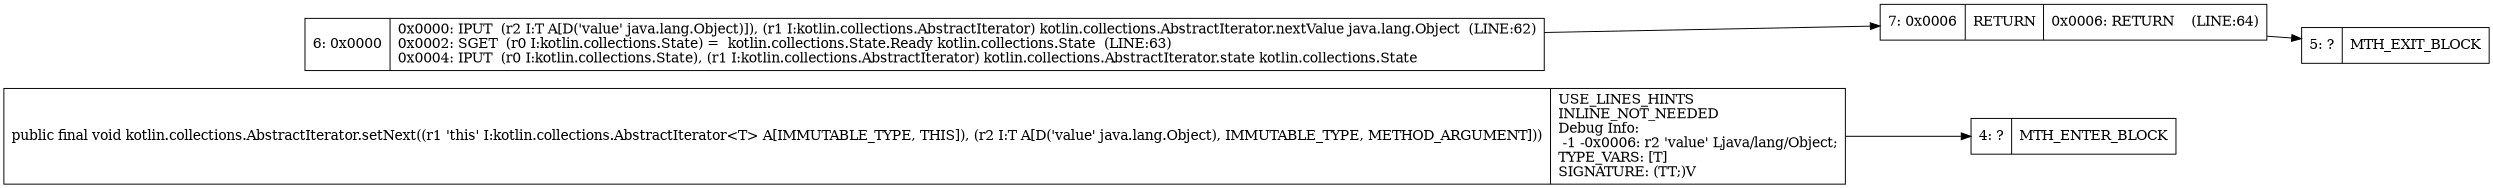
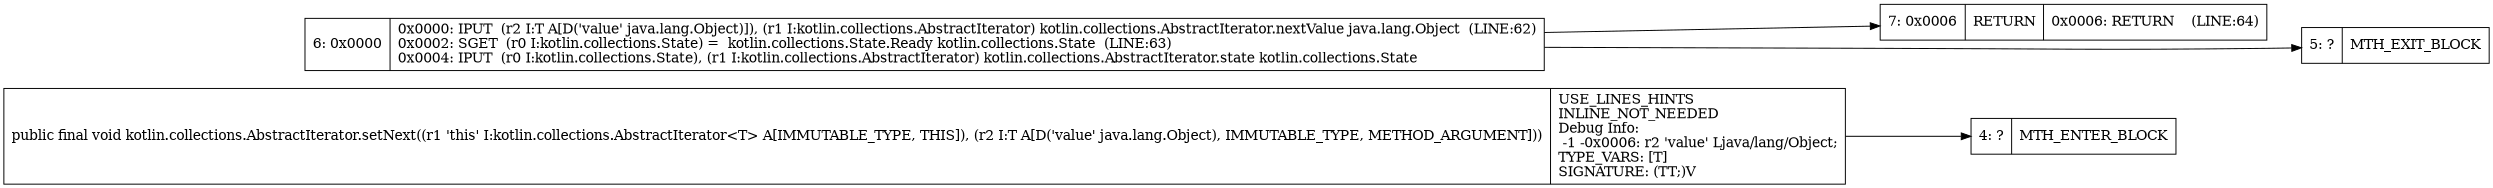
edge "7: 0x0006" -> "5: ?": now "6: 0x0000" -> "5: ?"
